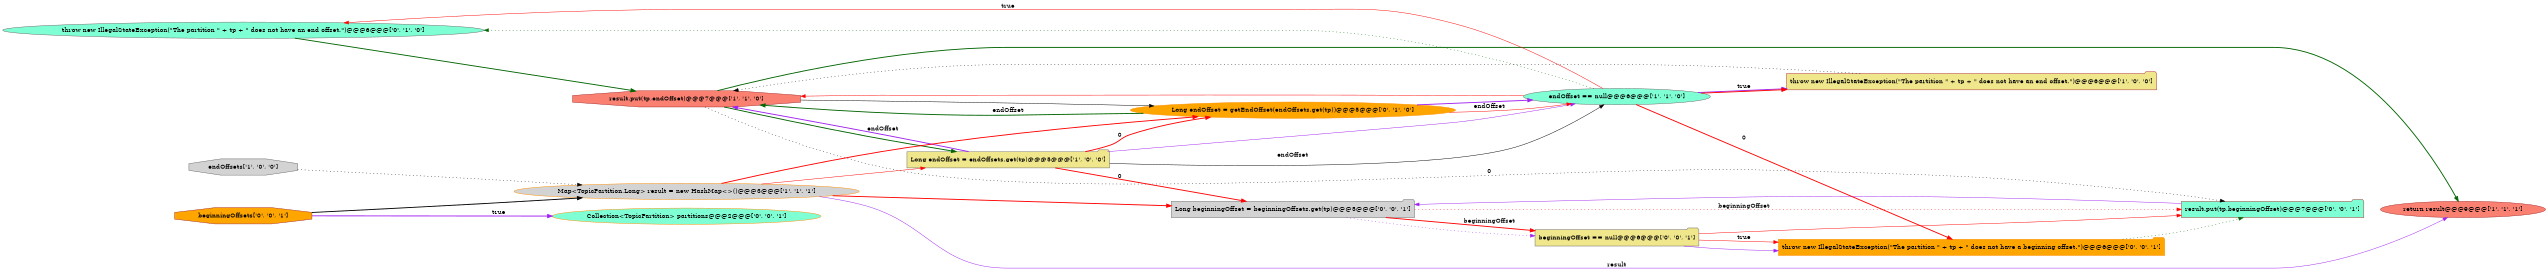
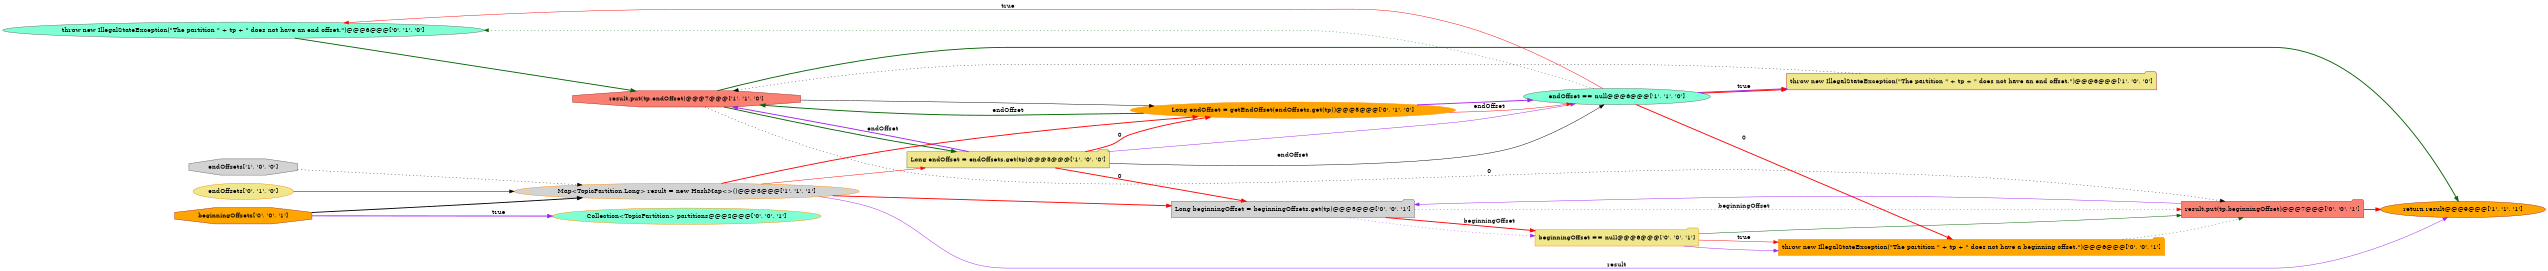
edge "endOffset == null@@@6@@@['1', '1', '0']" -> "result.put(tp,endOffset)@@@7@@@['1', '1', '0']": removed
node "endOffsets['0', '1', '0']": added
node "result.put(tp,beginningOffset)@@@7@@@['0', '0', '1']": fillcolor aquamarine -> salmon
edge "result.put(tp,beginningOffset)@@@7@@@['0', '0', '1']" -> "return result@@@9@@@['1', '1', '1']": added
node "return result@@@9@@@['1', '1', '1']": fillcolor salmon -> orange
edge "beginningOffset == null@@@6@@@['0', '0', '1']" -> "result.put(tp,beginningOffset)@@@7@@@['0', '0', '1']": color red -> darkgreen
node "beginningOffset == null@@@6@@@['0', '0', '1']": color gray40 -> darkorange
